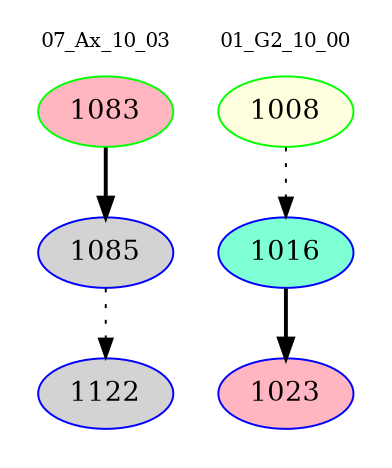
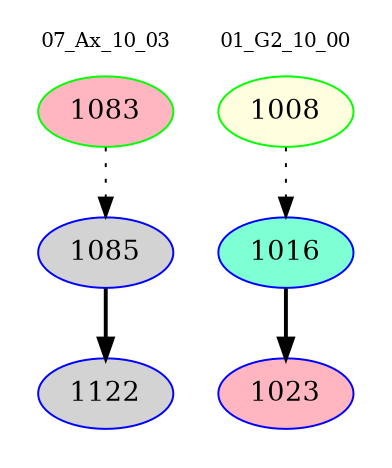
edge "1083" -> "1085": style bold -> dotted
edge "1085" -> "1122": style dotted -> bold
